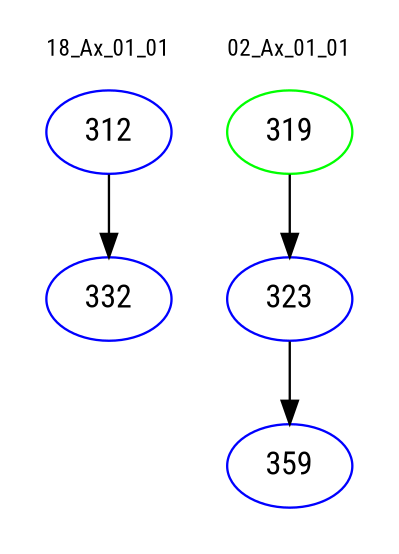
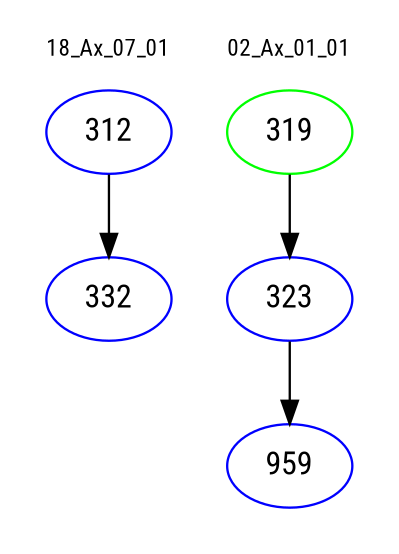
cluster "18_Ax_01_01": label "18_Ax_01_01" -> "18_Ax_07_01"
node "359": label "359" -> "959"
